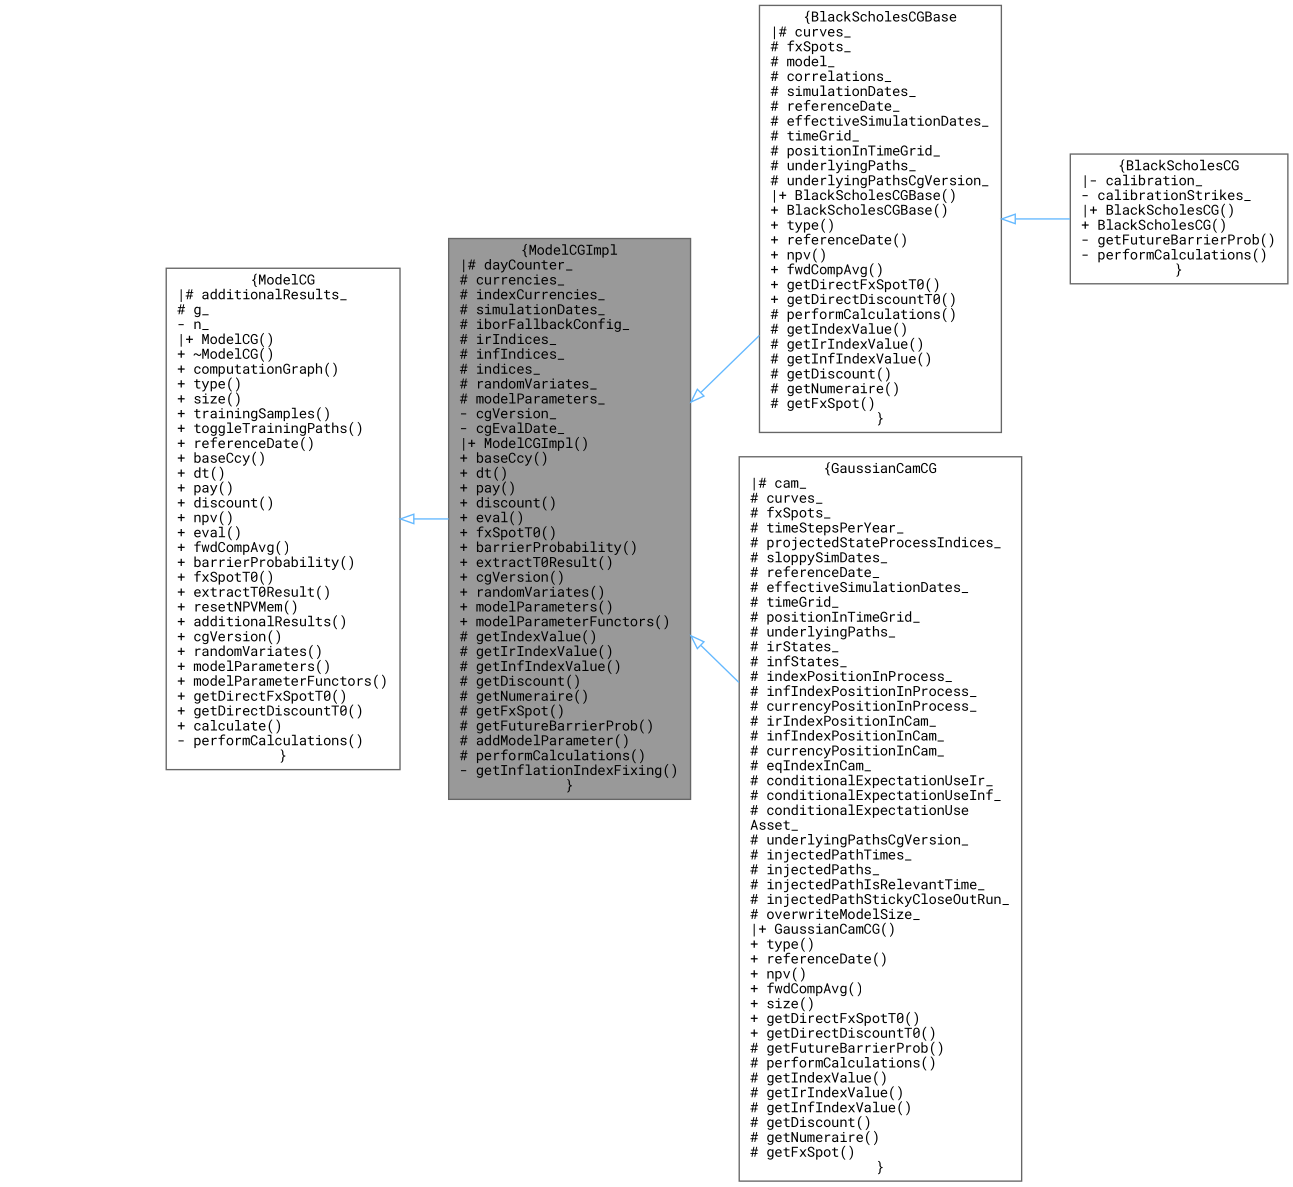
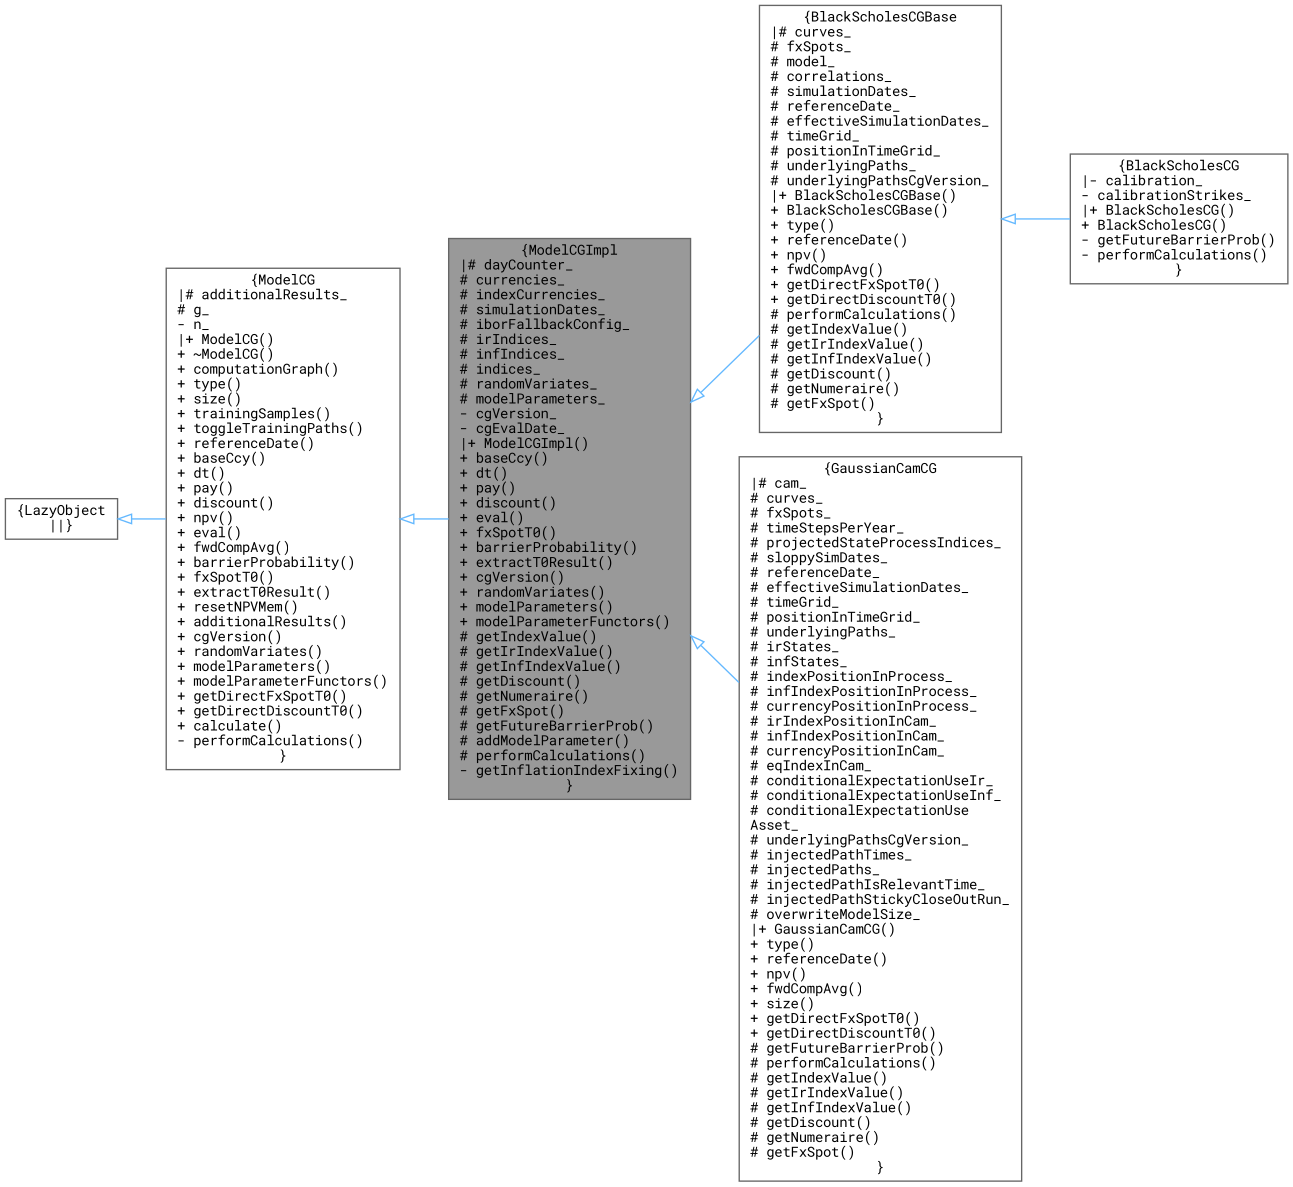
node "{LazyObject ||}": added
